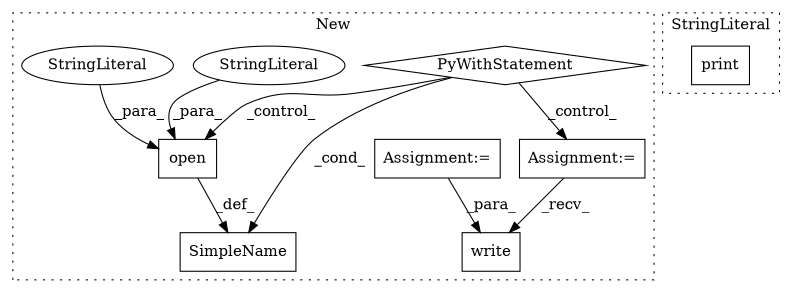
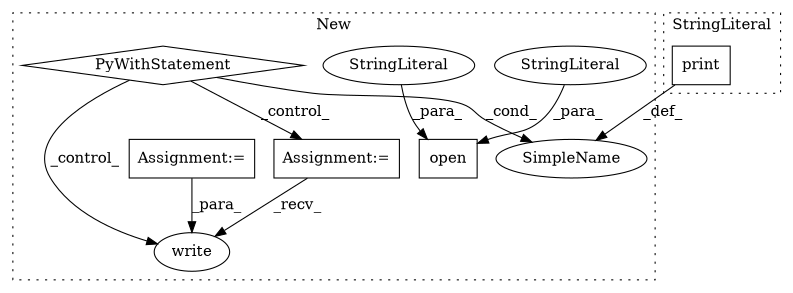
edge "PyWithStatement" -> "open": now "PyWithStatement" -> "write"
edge "open" -> "SimpleName": now "print" -> "SimpleName"
node "SimpleName": shape box -> ellipse
node "write": shape box -> ellipse
